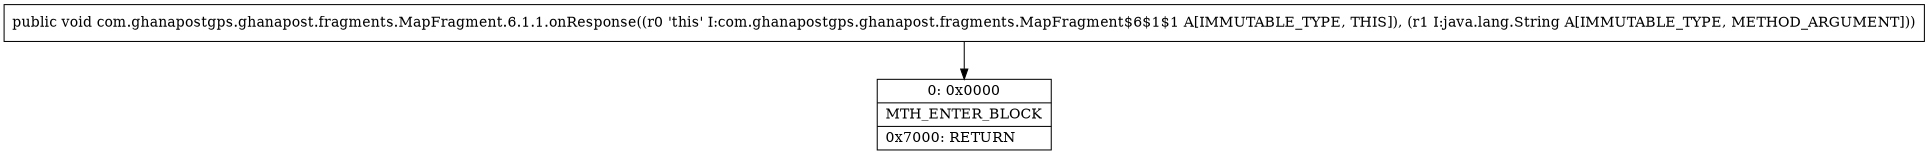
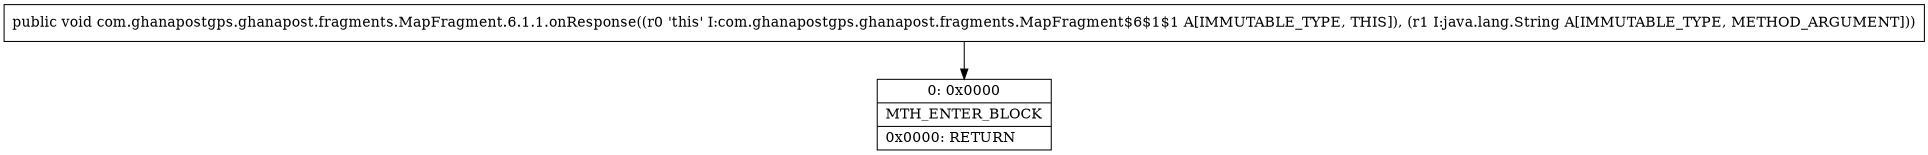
node "0: 0x0000": text "0x7000: RETURN" -> "0x0000: RETURN"
